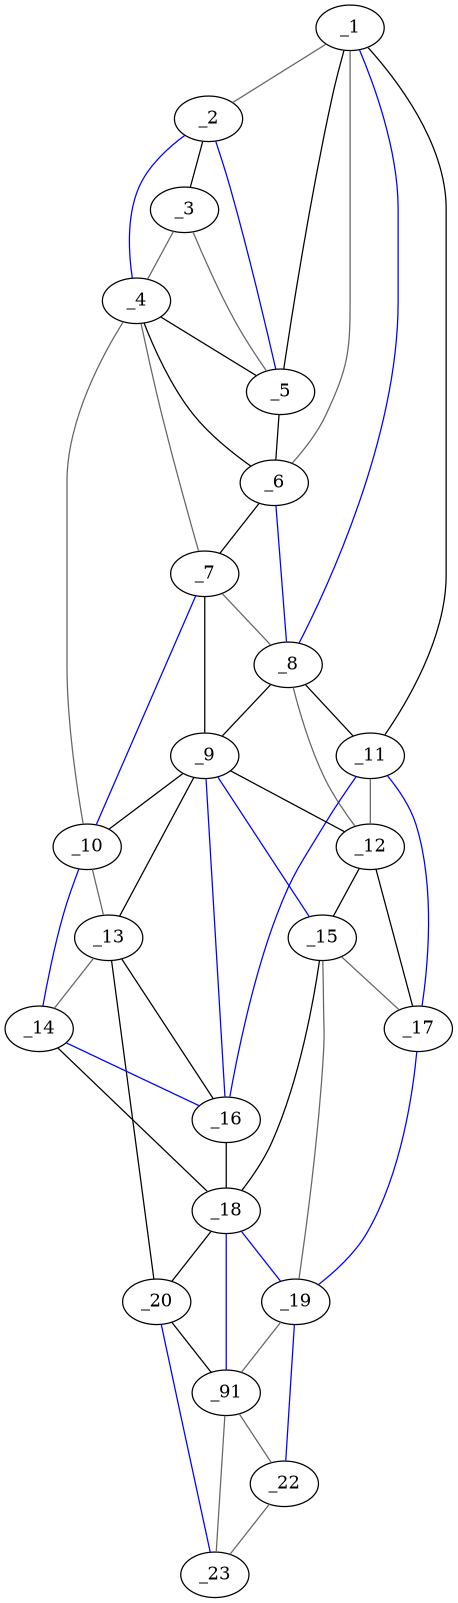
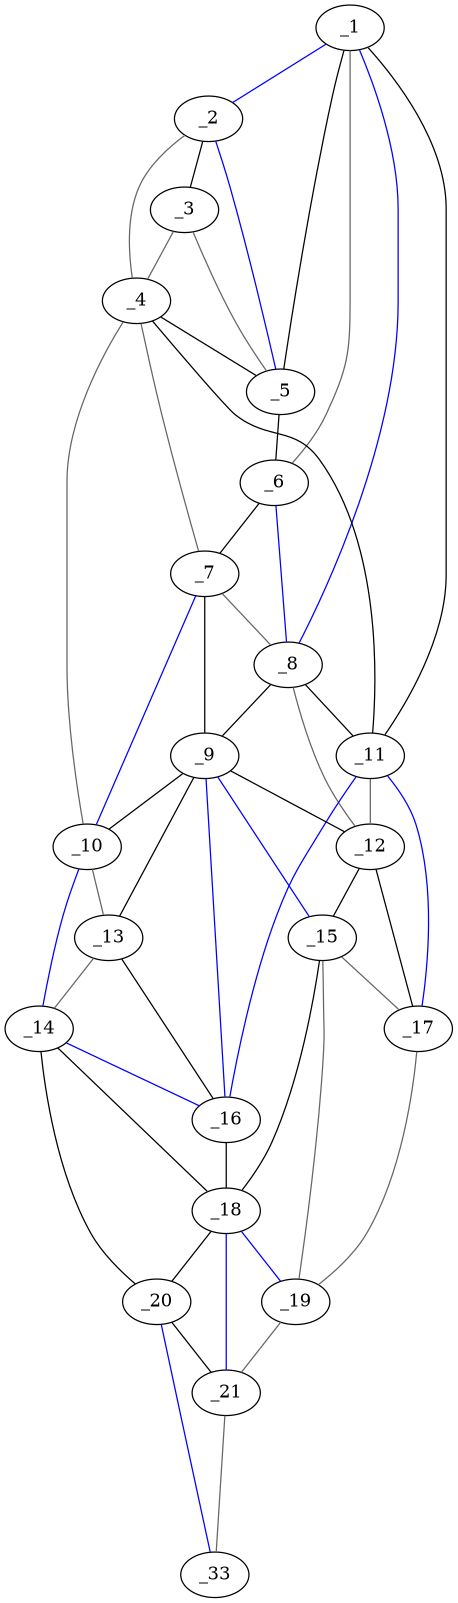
edge "_1" -- "_2": color gray40 -> blue
edge "_2" -- "_4": color blue -> gray40
edge "_4" -- "_6": now "_4" -- "_11"
edge "_13" -- "_20": now "_14" -- "_20"
edge "_17" -- "_19": color blue -> gray40
node "_91": label "_91" -> "_21"
node "_22": removed
node "_23": label "_23" -> "_33"
